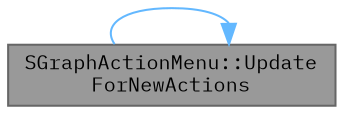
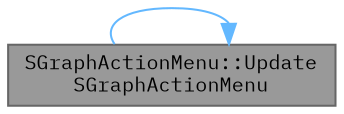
node "SGraphActionMenu::Update ForNewActions": label "SGraphActionMenu::Update ForNewActions" -> "SGraphActionMenu::Update SGraphActionMenu"
